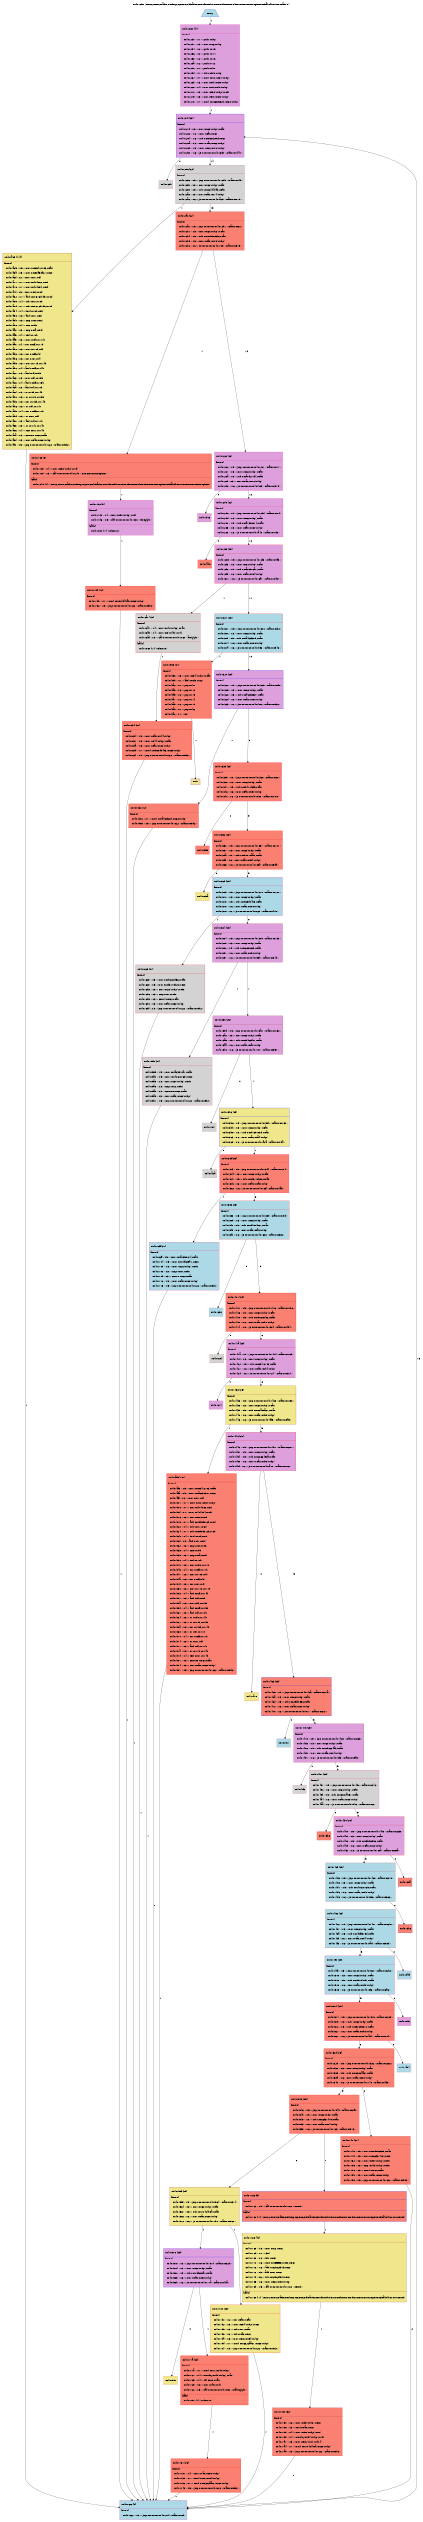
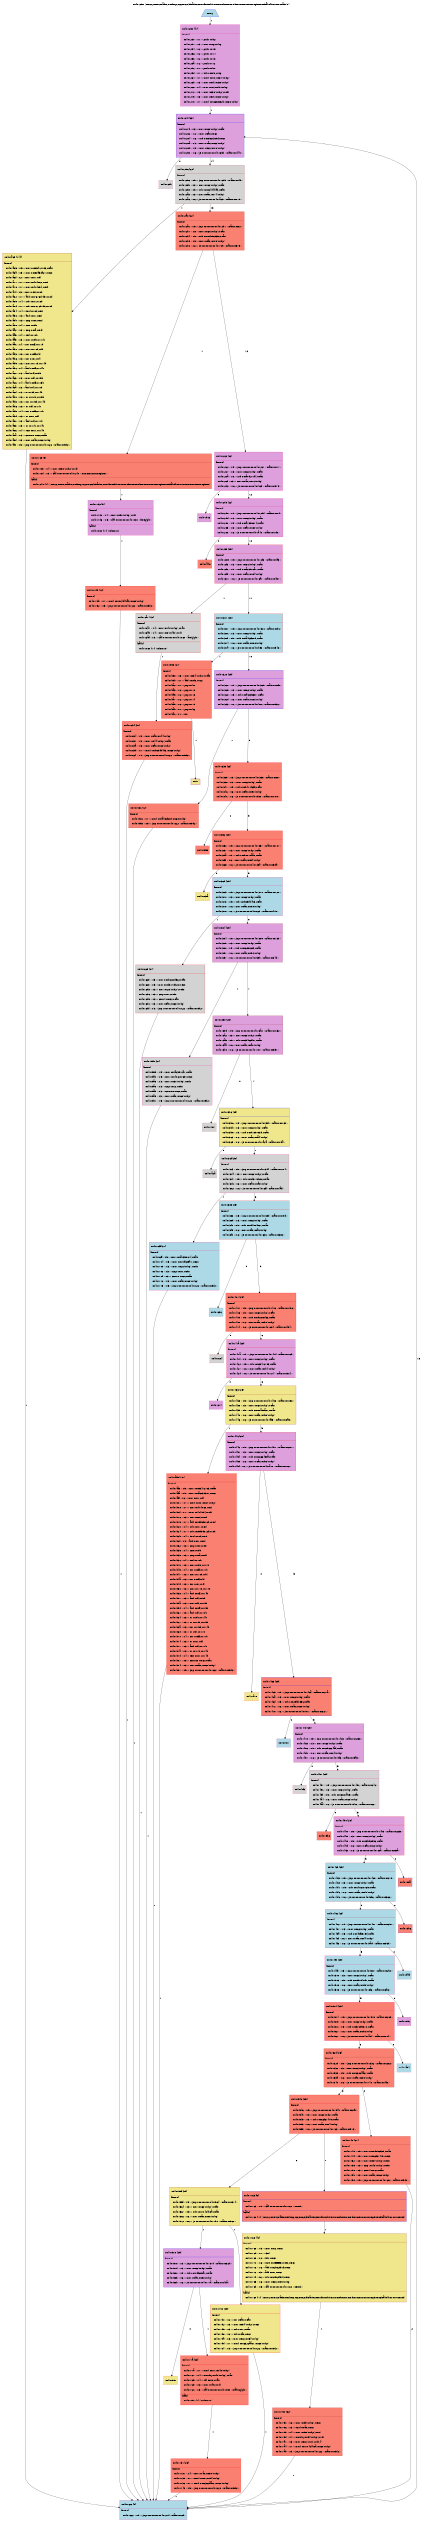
node "0x4013cf [25]": fillcolor salmon -> lightgrey
edge "0x4014c9 [25]" -> "0x4014e2 [25]": added, label "5"
